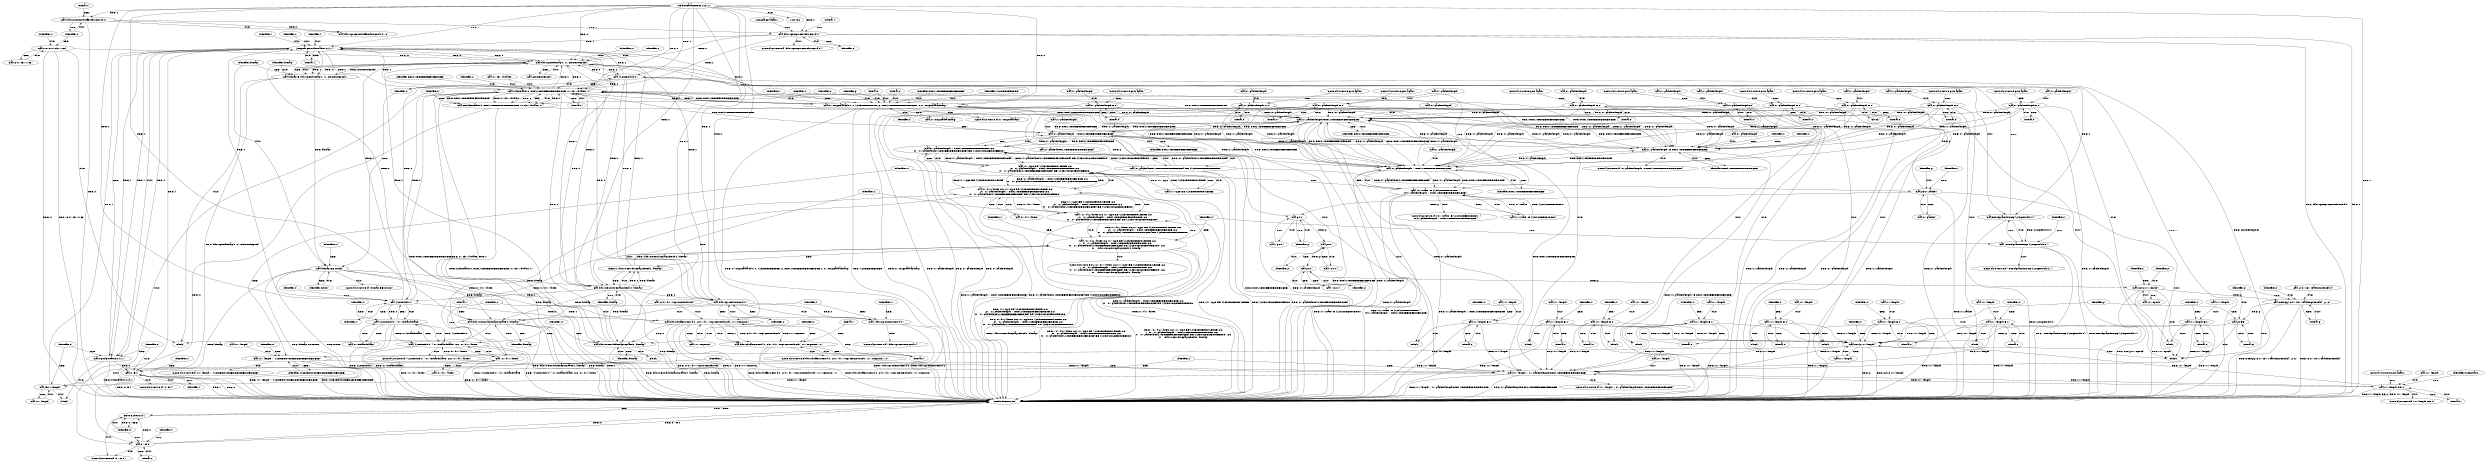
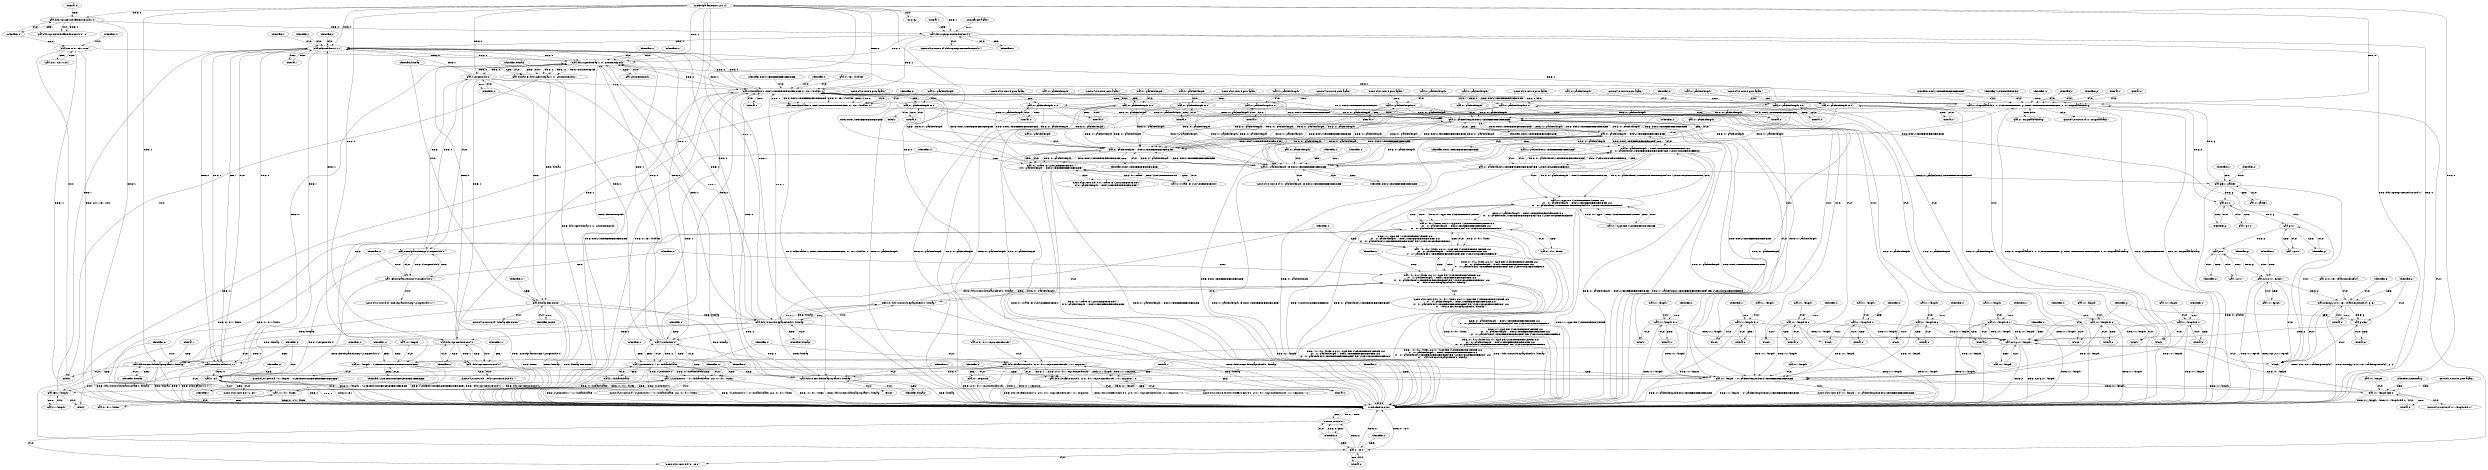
node "(JumpTarget,ssl3_read_n(s,i,i,1))": label "(JumpTarget,ssl3_read_n(s,i,i,1))" -> "(Call,ssl3_read_n(s,i,i,1))"
edge "(Call,s->packet_length-DTLS1_RT_HEADER_LENGTH)" -> "(Call,s->packet_length != DTLS1_RT_HEADER_LENGTH)": removed, label "DDG: s->packet_length"
edge "(Return,!dtls1_record_replay_check(s, bitmap))" -> "(MethodReturn,int)": added, label "DDG: dtls1_record_replay_check(s, bitmap)"
